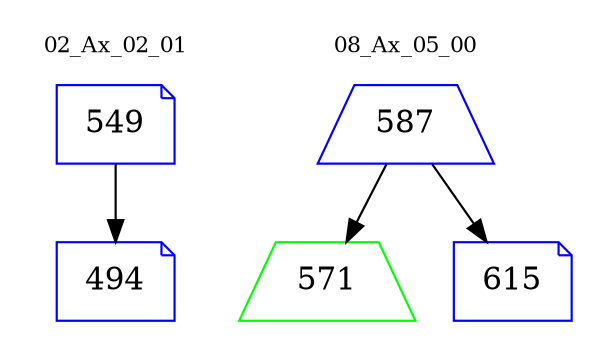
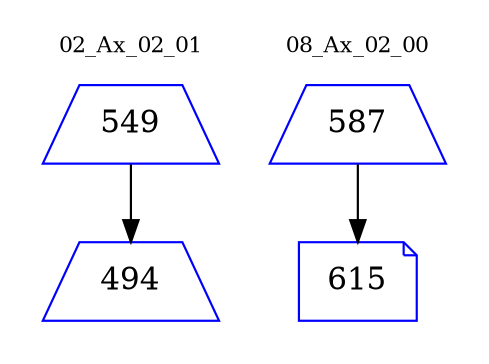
cluster "08_Ax_05_00": label "08_Ax_05_00" -> "08_Ax_02_00"
node "549": shape note -> trapezium
node "494": shape note -> trapezium
node "571": removed
